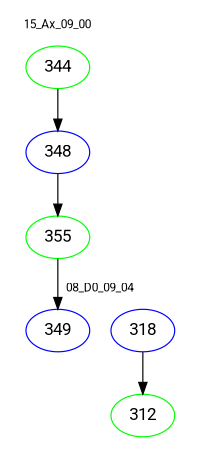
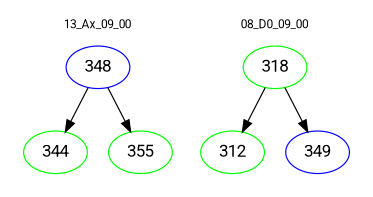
cluster "15_Ax_09_00": label "15_Ax_09_00" -> "13_Ax_09_00"
edge "344" -> "348": reversed
edge "355" -> "349": now "318" -> "349"
cluster "08_D0_09_04": label "08_D0_09_04" -> "08_D0_09_00"
node "318": color blue -> green
